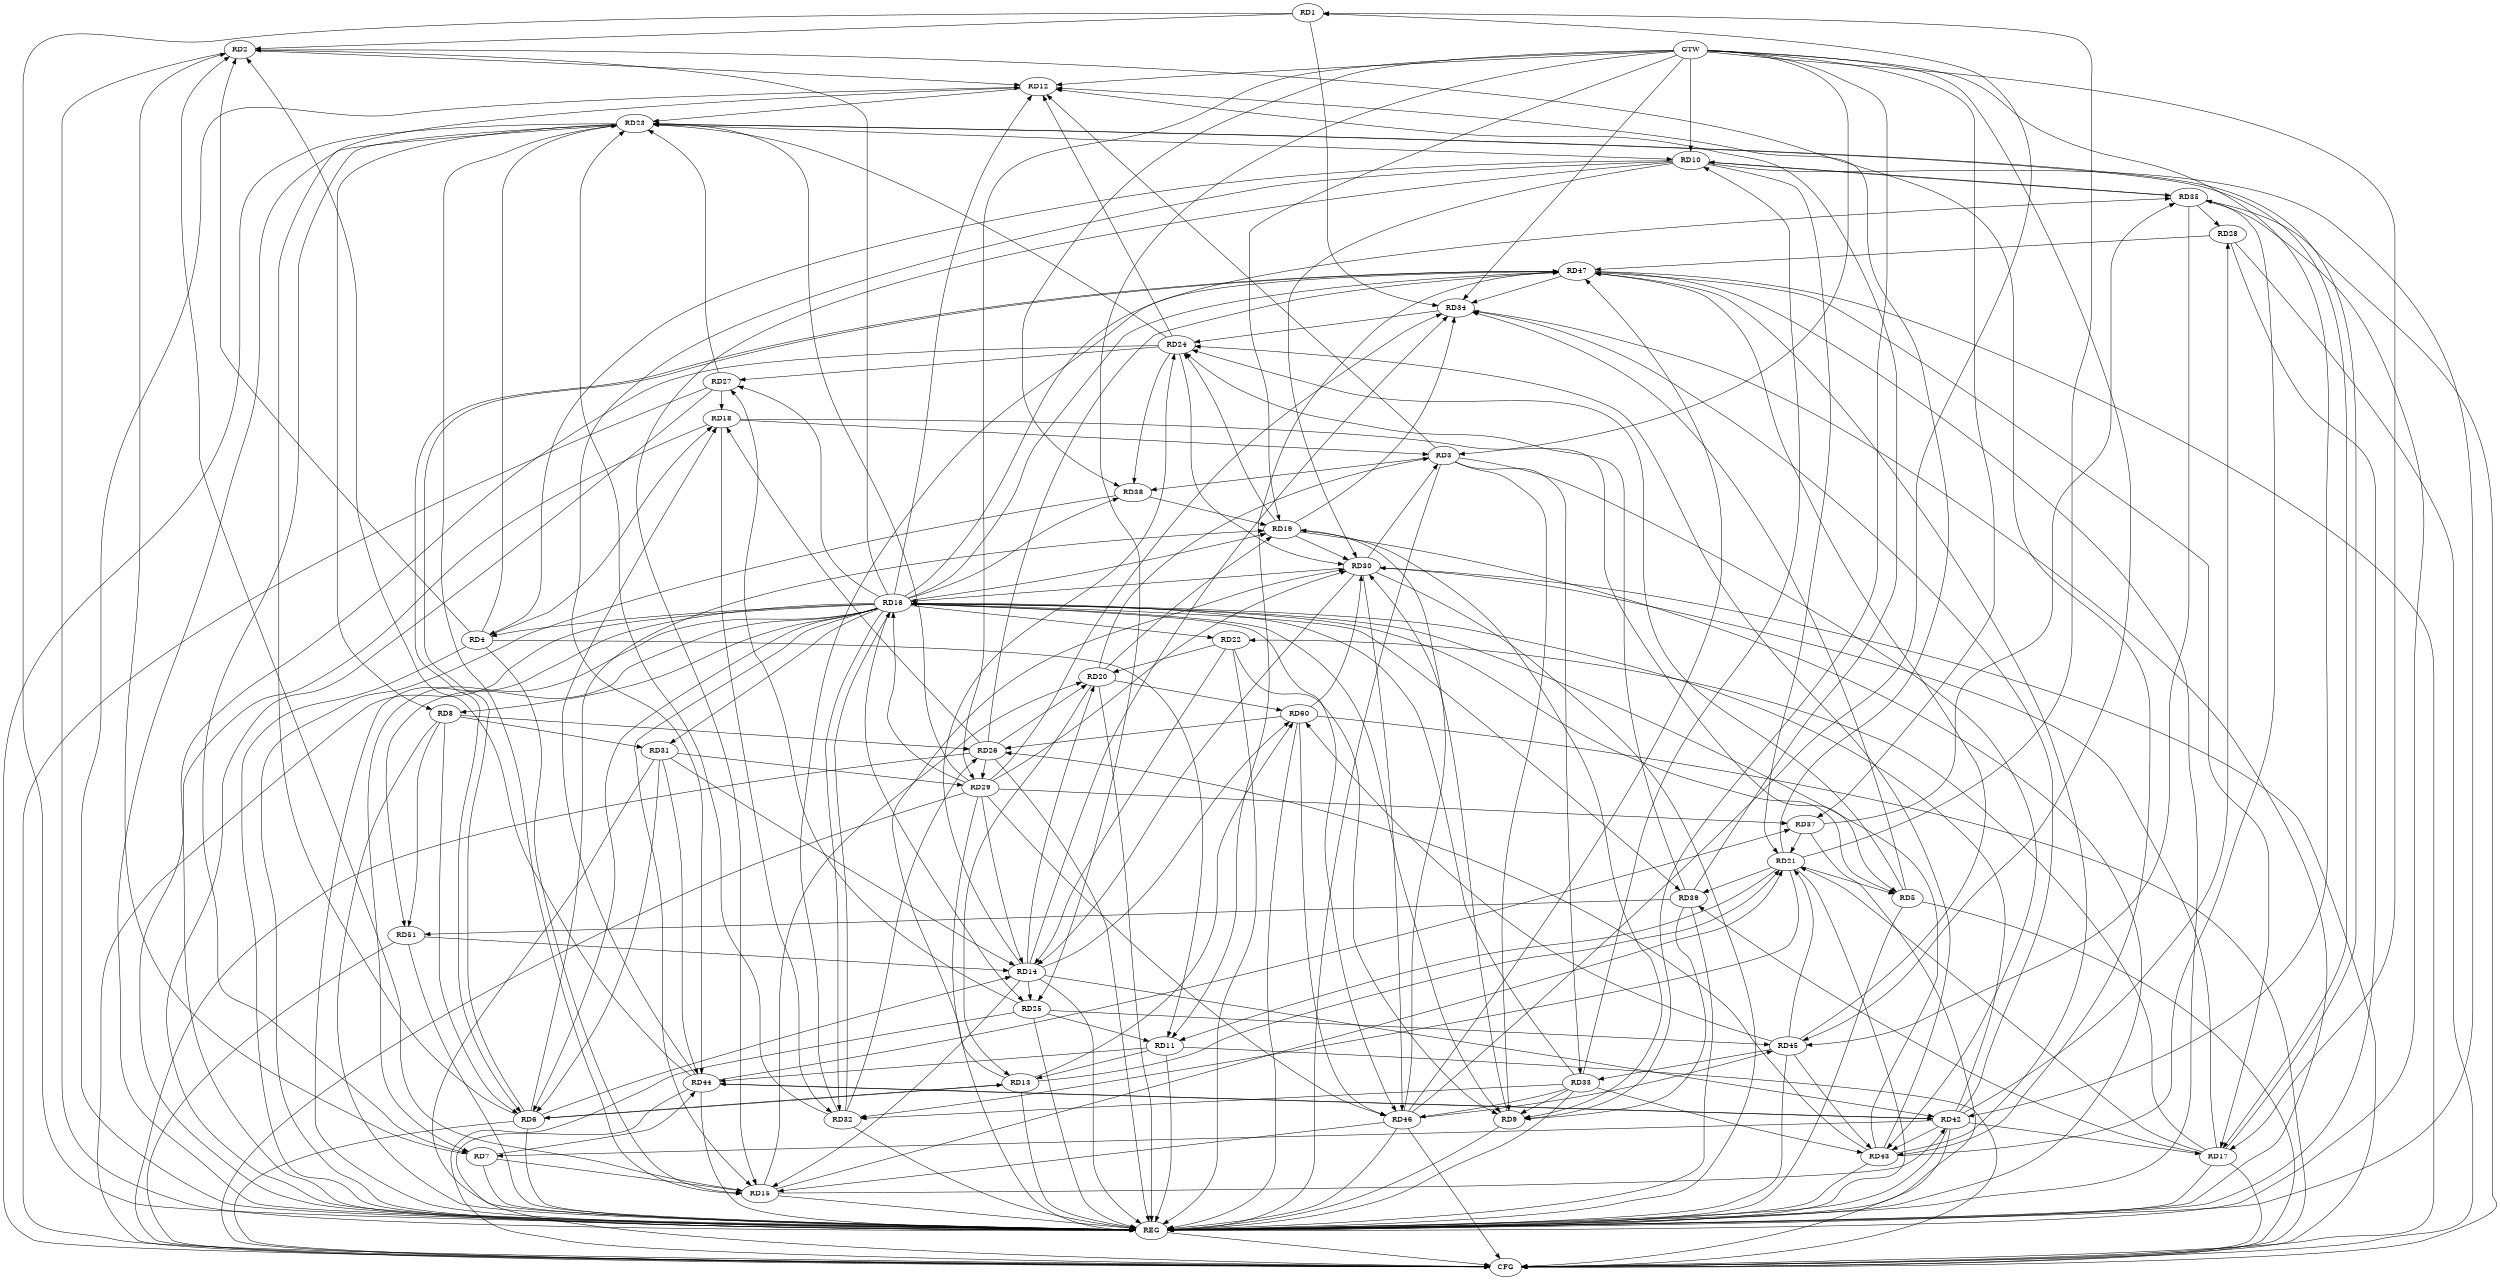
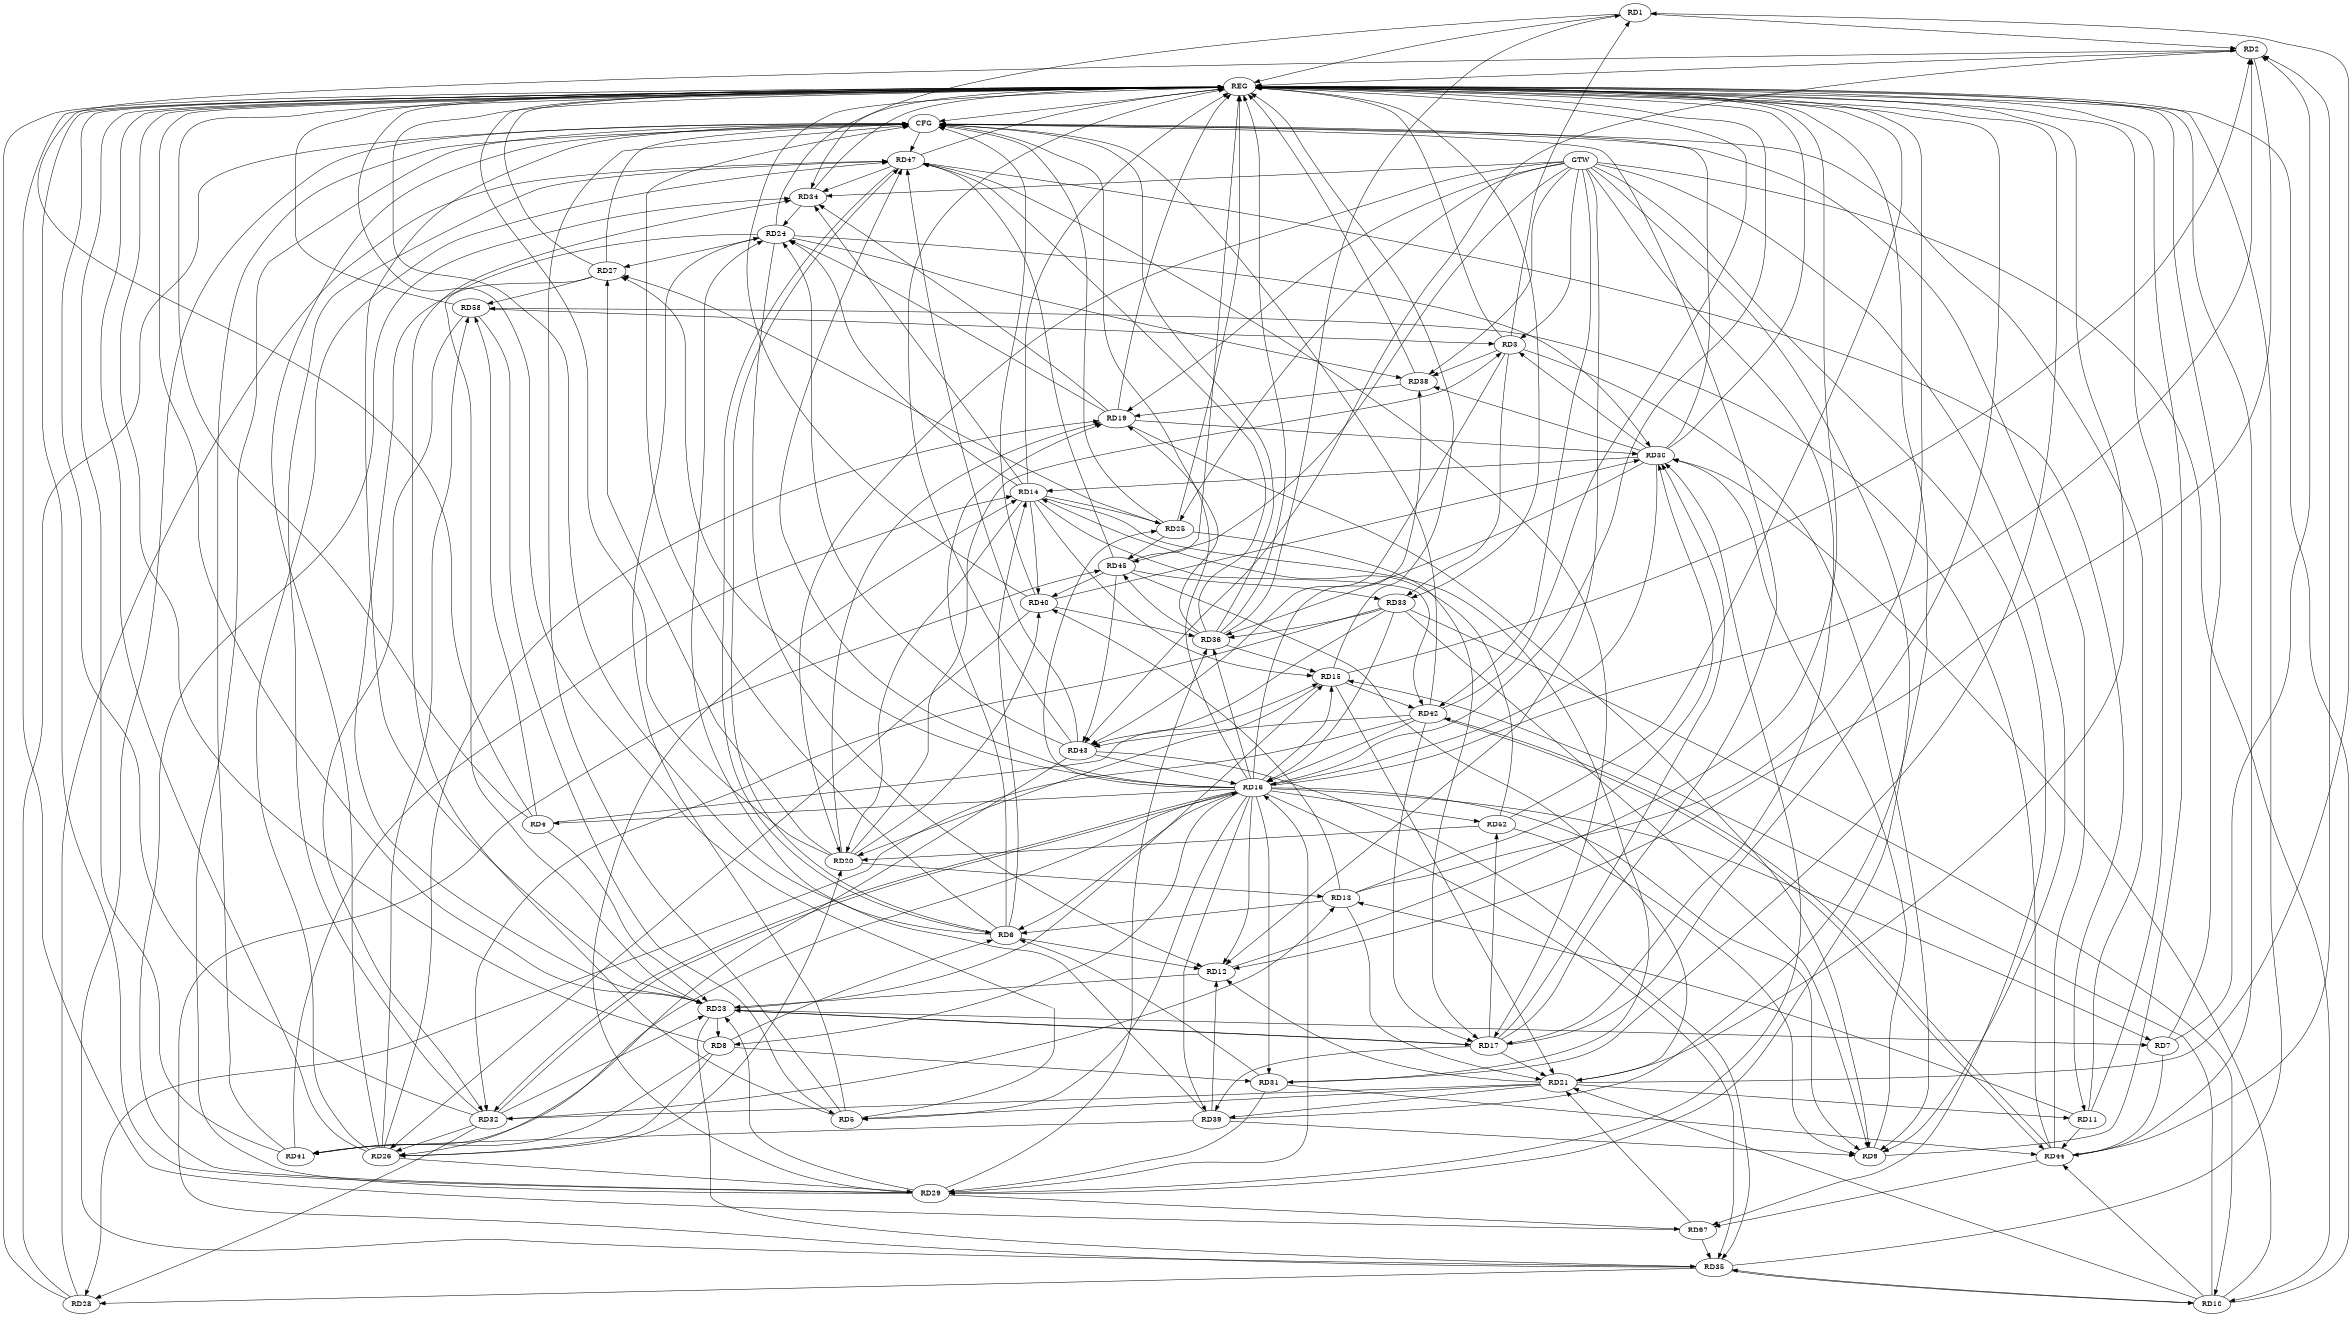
edge "RD23" -> "RD10": now "RD23" -> "RD35"
edge "RD10" -> "RD4": removed
edge "RD3" -> "RD12": now "RD3" -> "RD1"
edge "GTW" -> "RD20": added
node "RD18": label "RD18" -> "RD58"
edge "RD30" -> "RD38": added
edge "RD16" -> "RD19": now "RD26" -> "RD19"
edge "RD20" -> "RD27": added
edge "RD42" -> "RD34": removed
node "RD22": label "RD22" -> "RD52"
edge "RD4" -> "RD11": removed
node "RD60": label "RD60" -> "RD40"
node "RD37": label "RD37" -> "RD97"
edge "RD31" -> "RD14": reversed
edge "RD47" -> "CFG": reversed
node "RD51": label "RD51" -> "RD41"
edge "RD25" -> "RD11": now "RD25" -> "RD17"
edge "RD6" -> "RD13": now "RD32" -> "RD13"
node "RD46": label "RD46" -> "RD36"
edge "RD42" -> "RD7": removed
edge "RD7" -> "RD15": removed
edge "RD33" -> "REG": reversed
edge "RD32" -> "RD28": added
